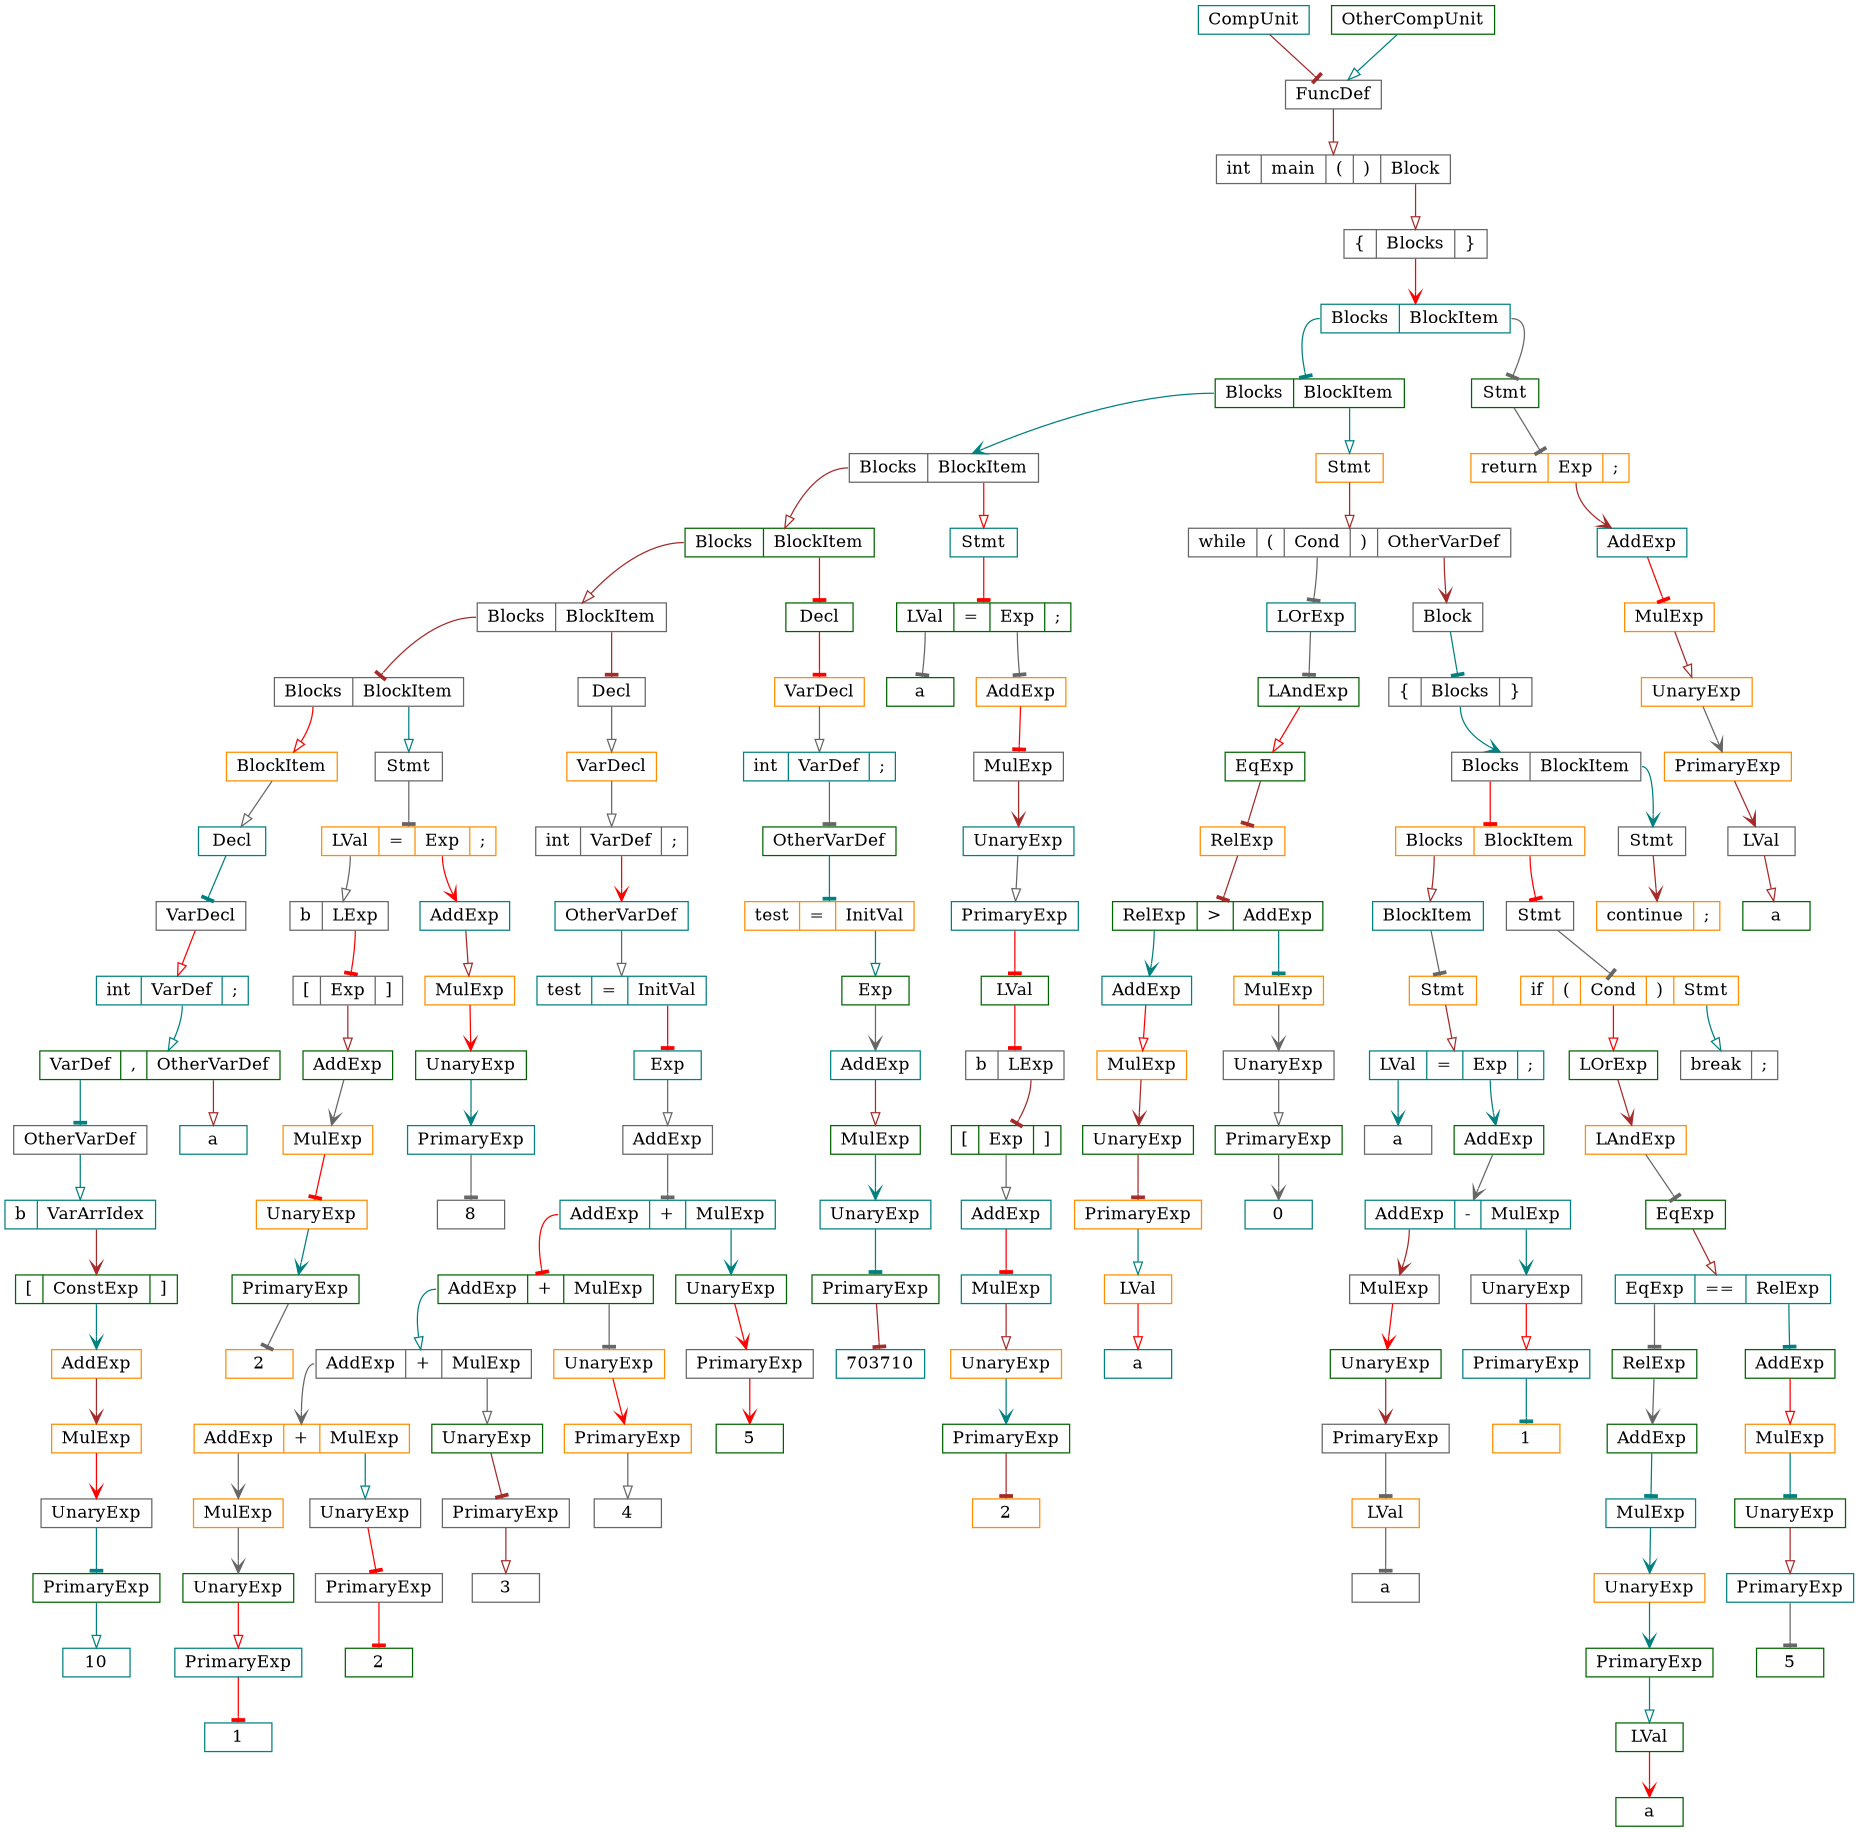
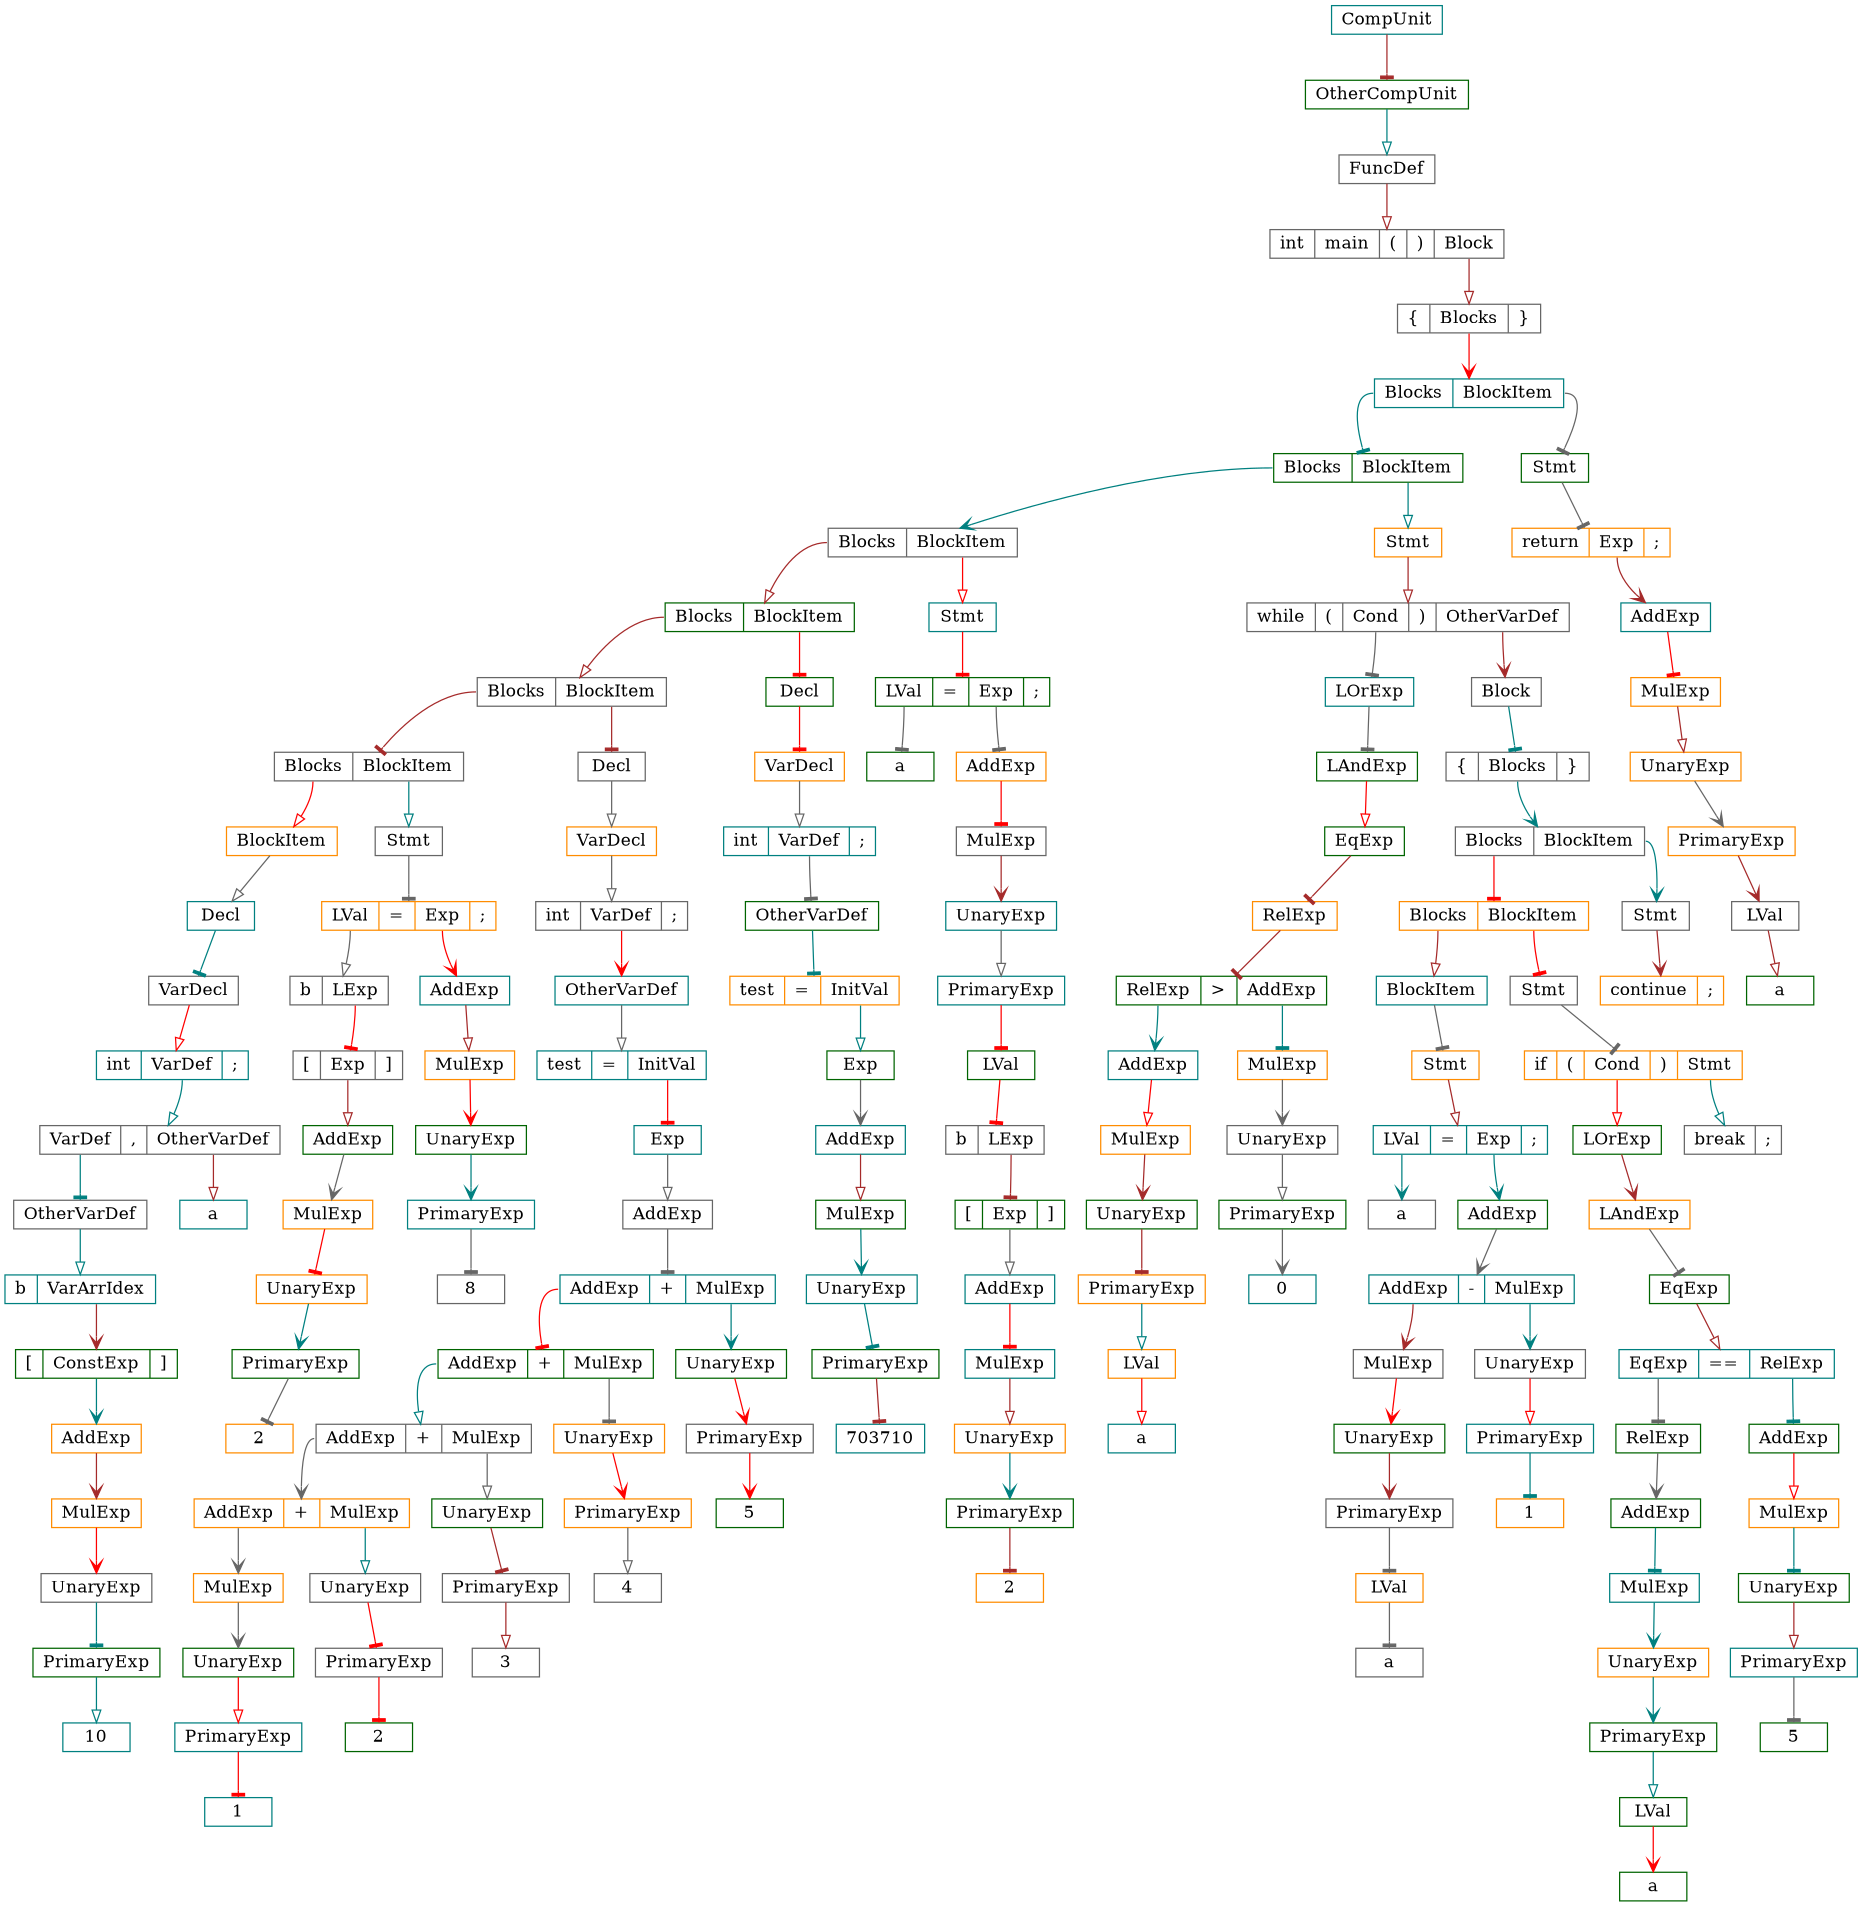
edge "CompUnit" -> "FuncDef": now "CompUnit" -> "OtherCompUnit"
node "VarDef": color darkgreen -> gray40
